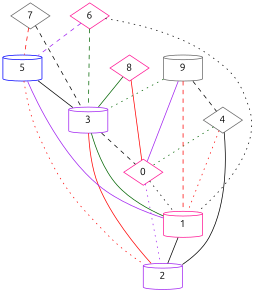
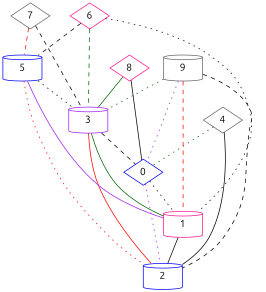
edge "6" -- "5": color purple -> black
edge "5" -- "3": style solid -> dotted
edge "9" -- "4": now "9" -- "2"
edge "8" -- "0": color red -> black
edge "9" -- "0": style solid -> dotted
edge "4" -- "1": removed
node "0": color deeppink -> blue
node "2": color purple -> blue
